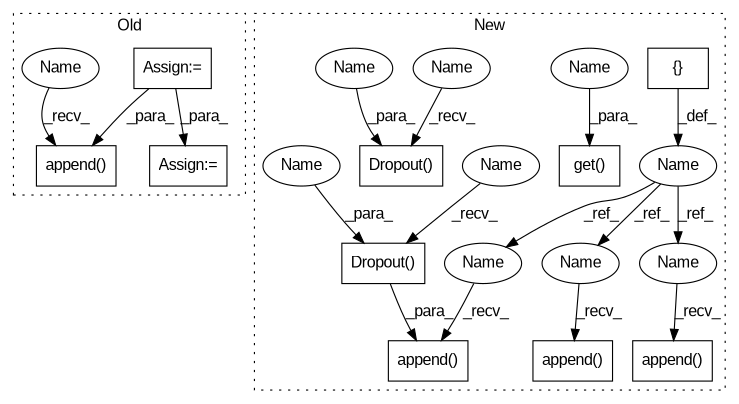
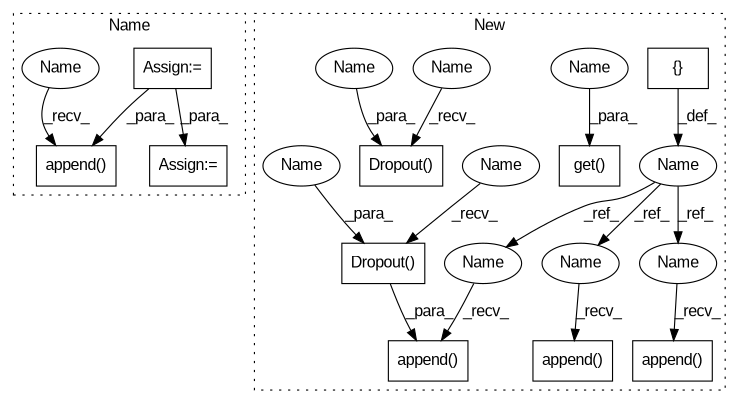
cluster "Old": label "Old" -> "Name"
